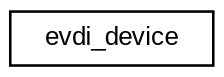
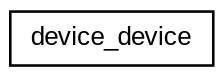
node "evdi_device": label "evdi_device" -> "device_device"
